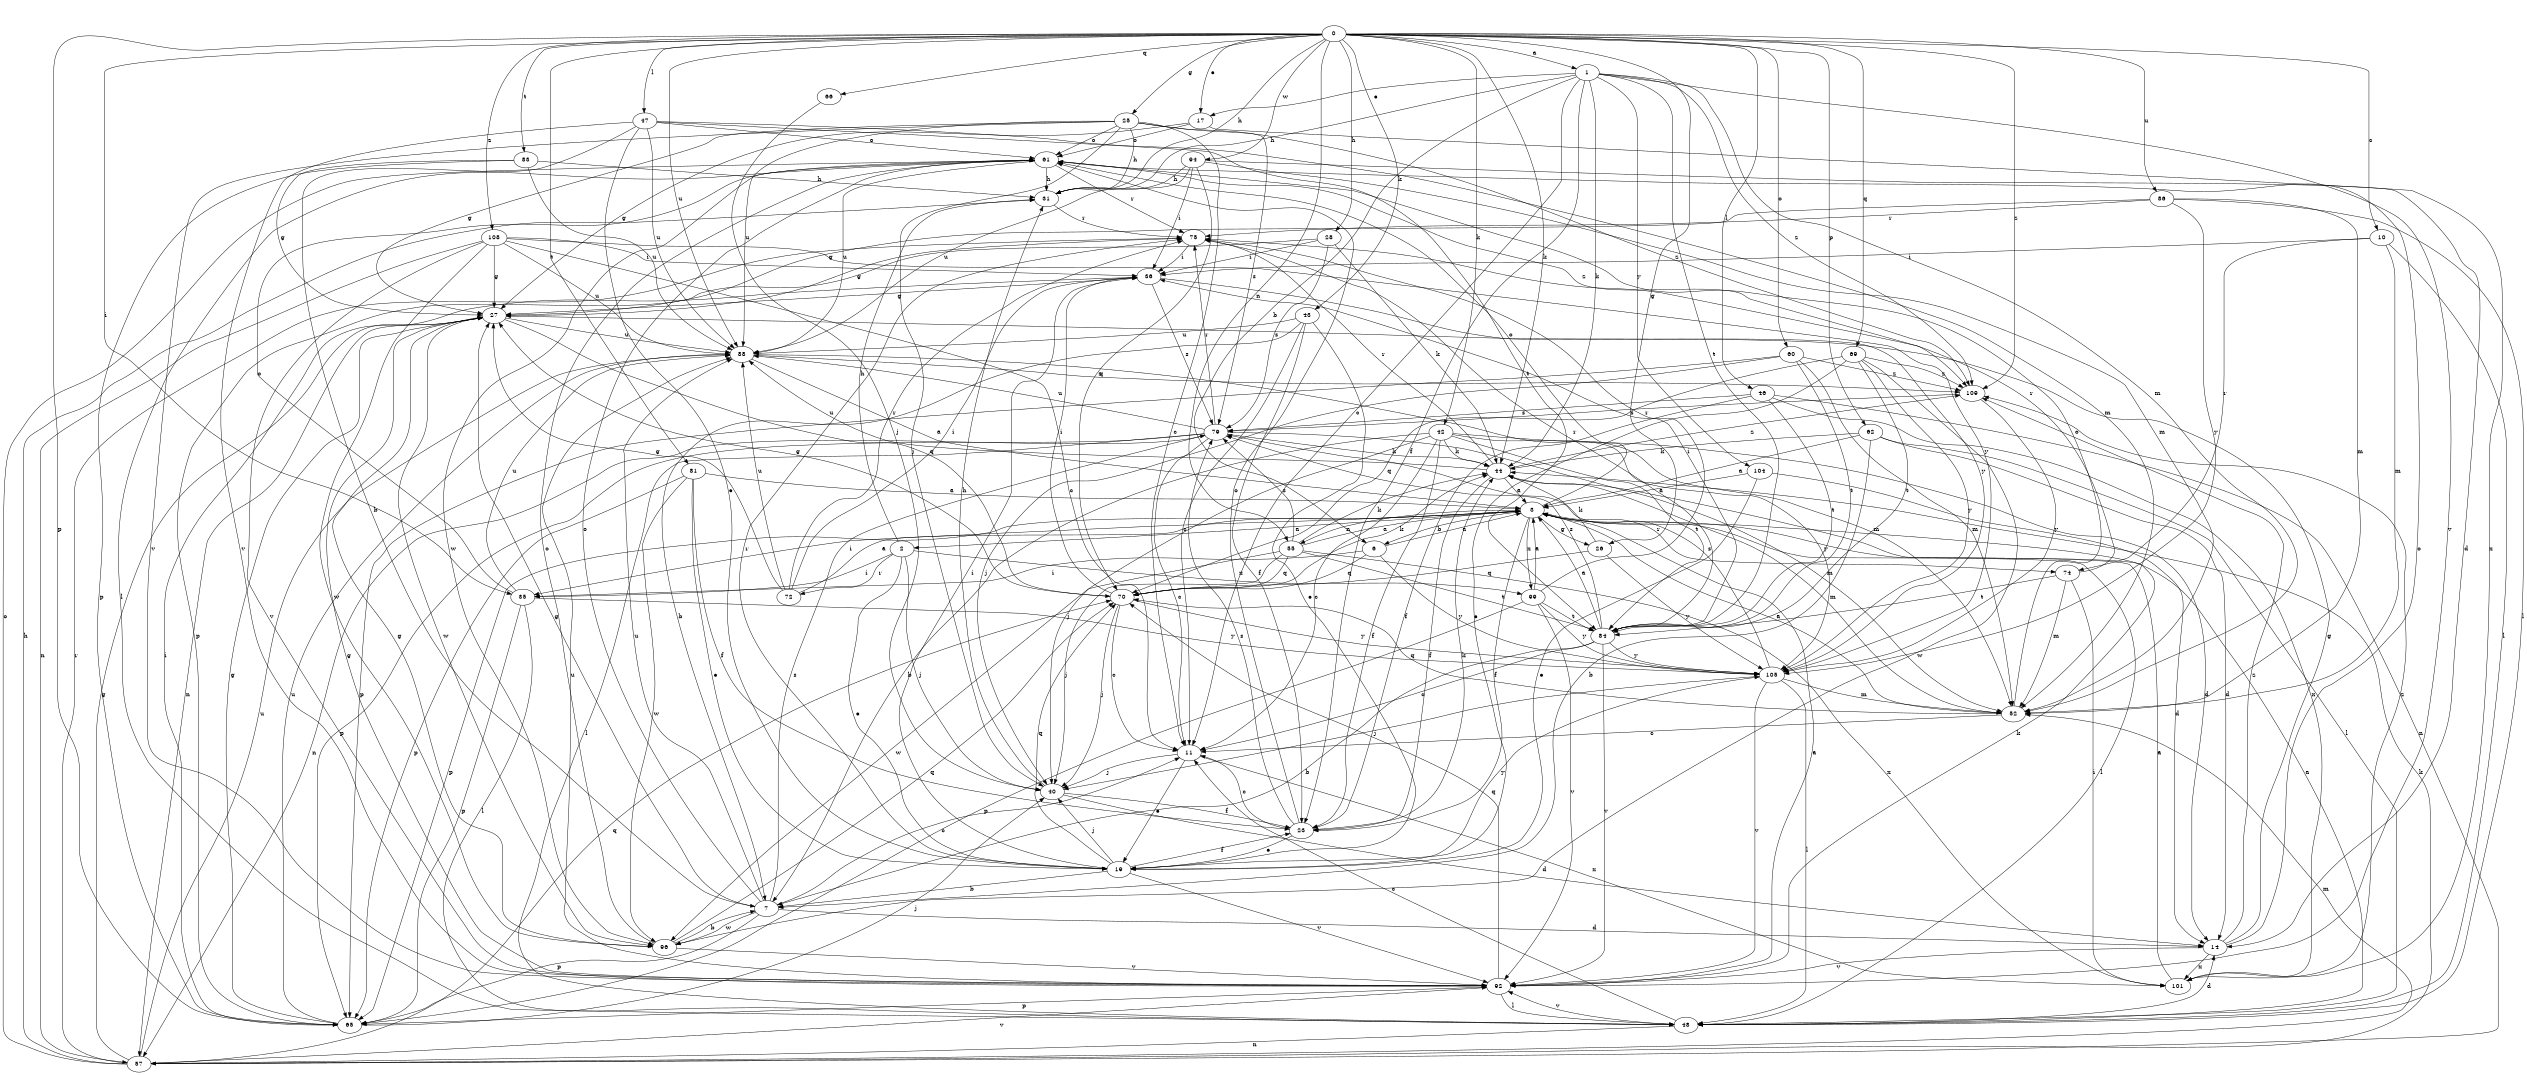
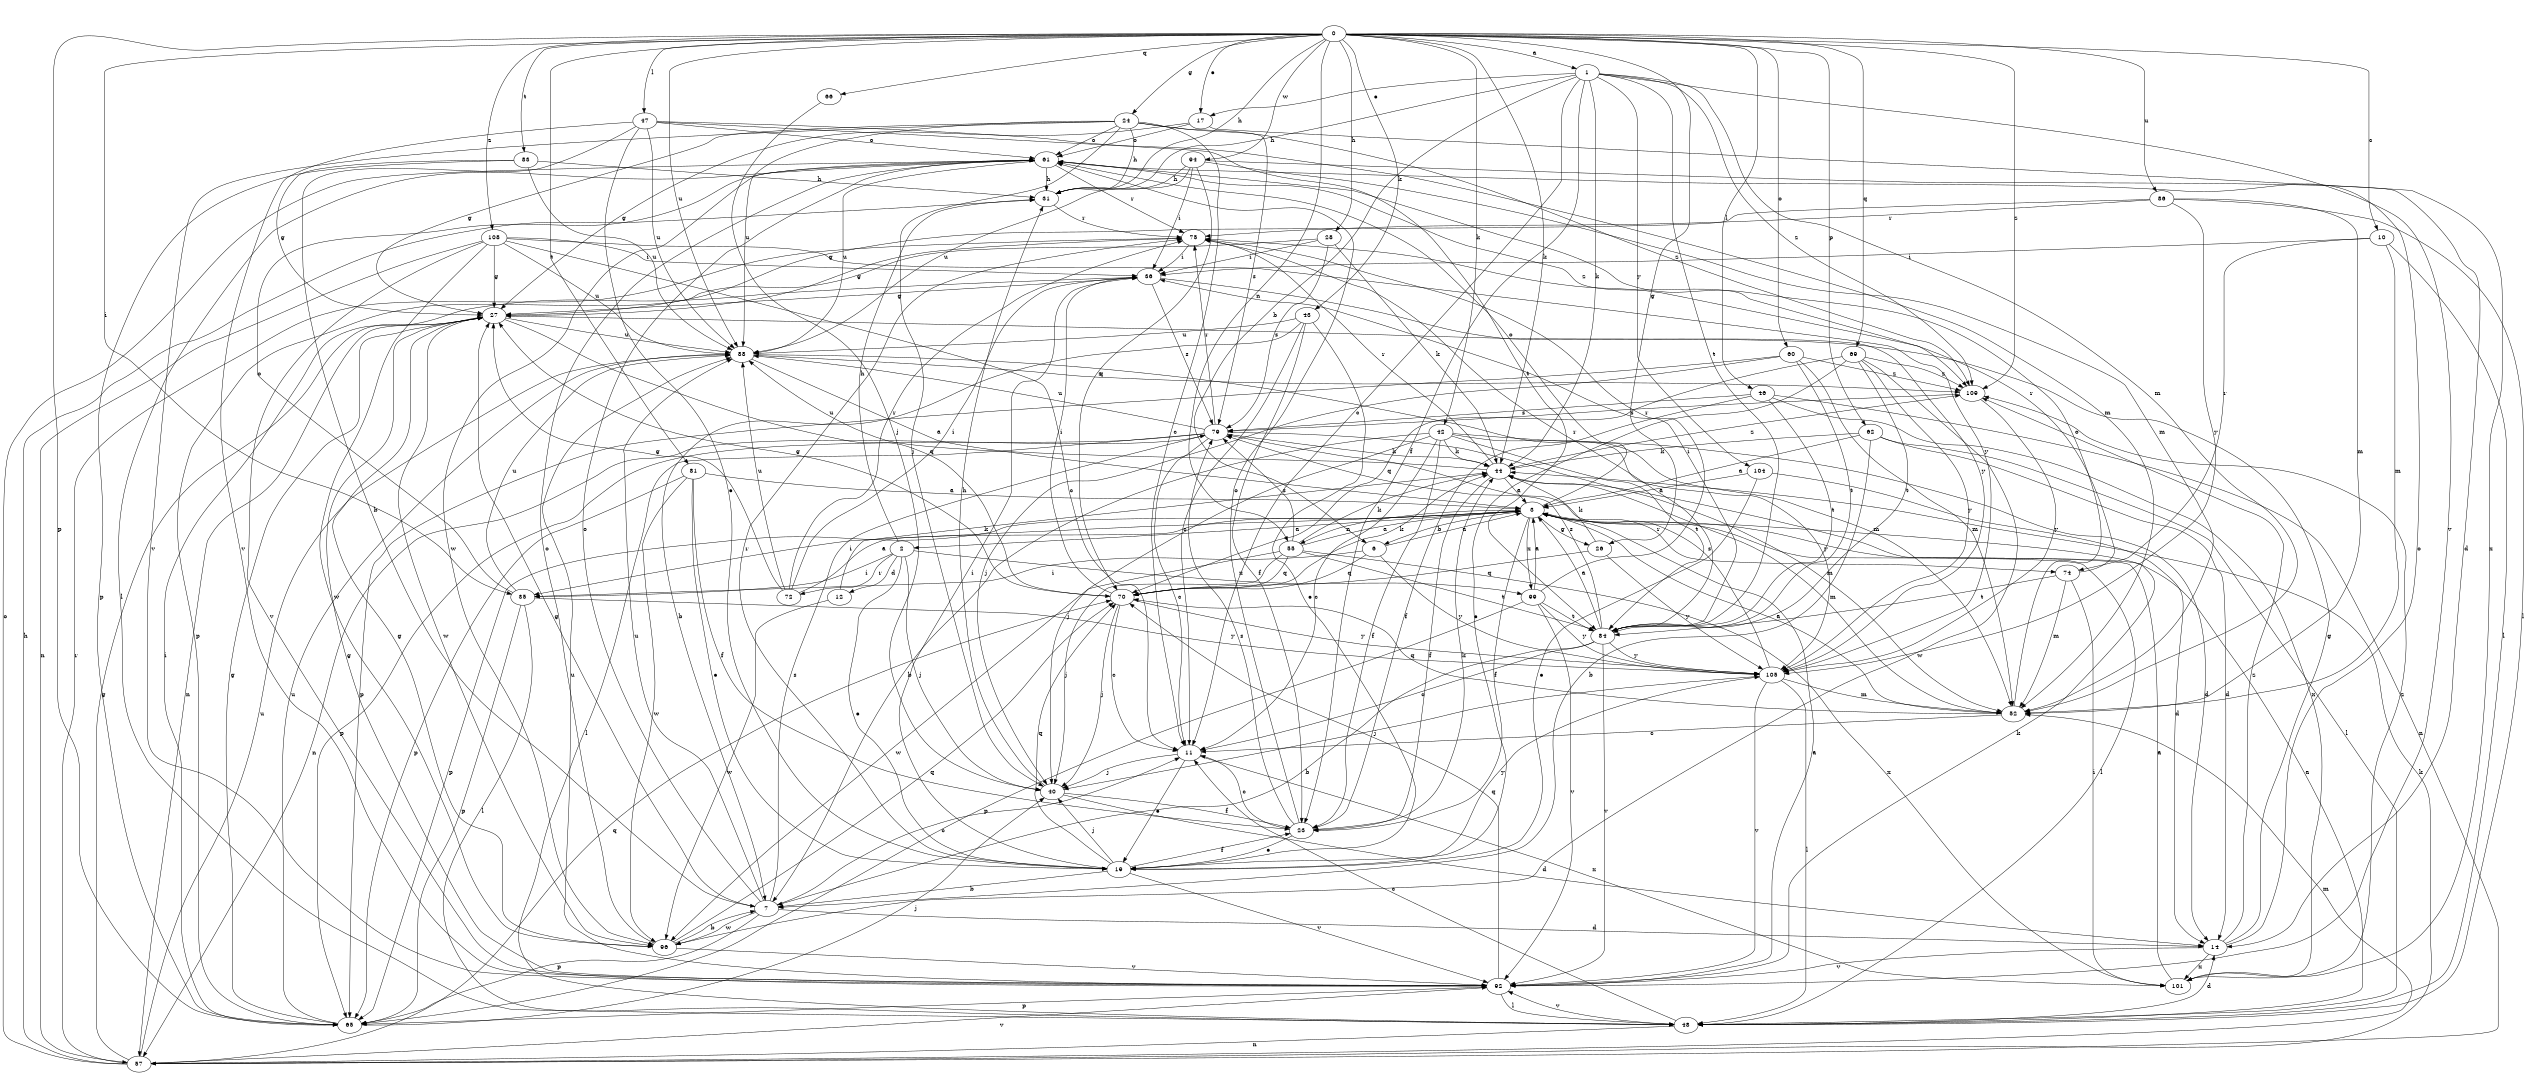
node "25": label "25" -> "24"
node "12": added
